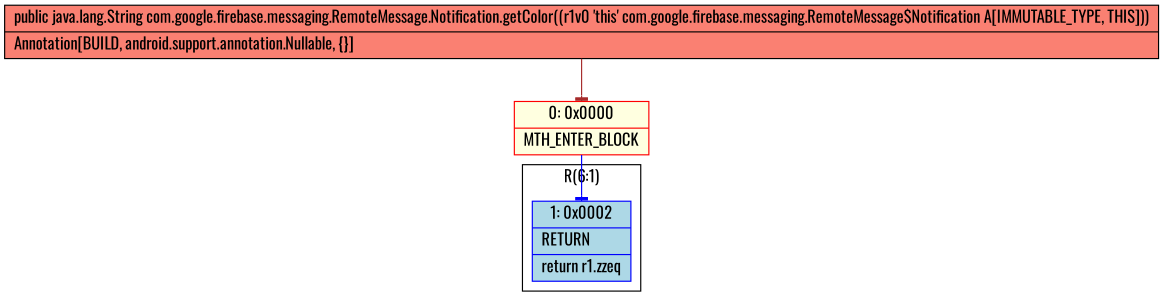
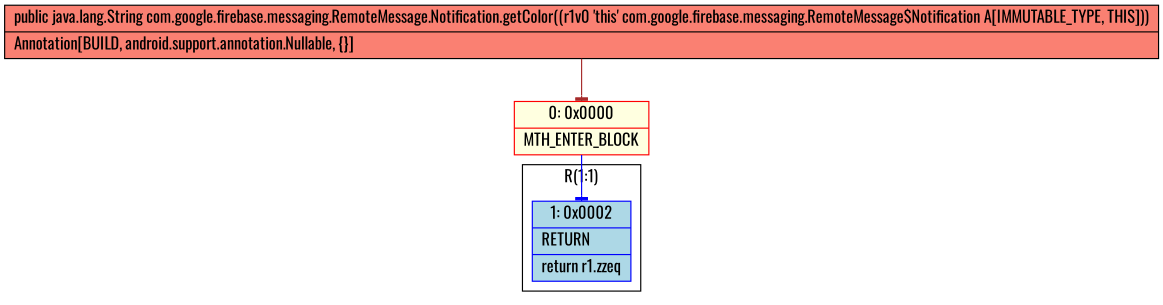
cluster "R(6:1)": label "R(6:1)" -> "R(1:1)"
